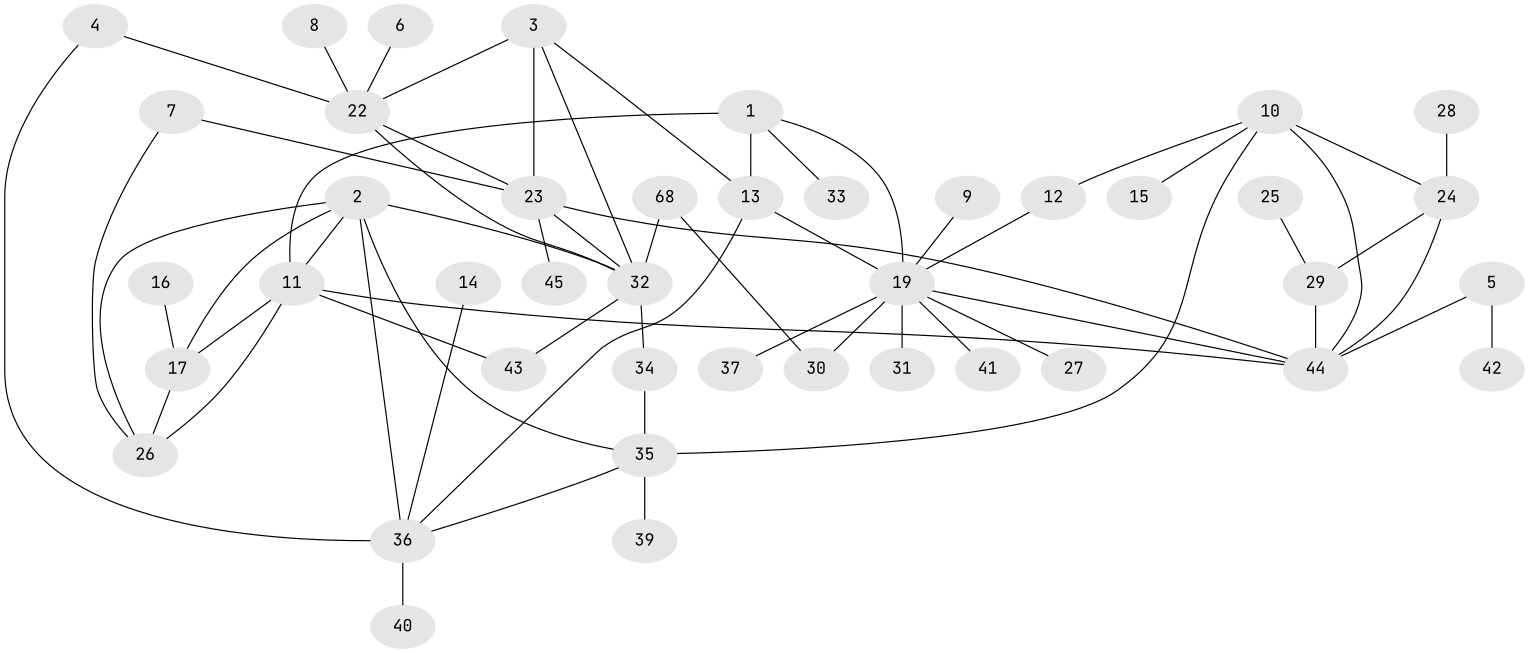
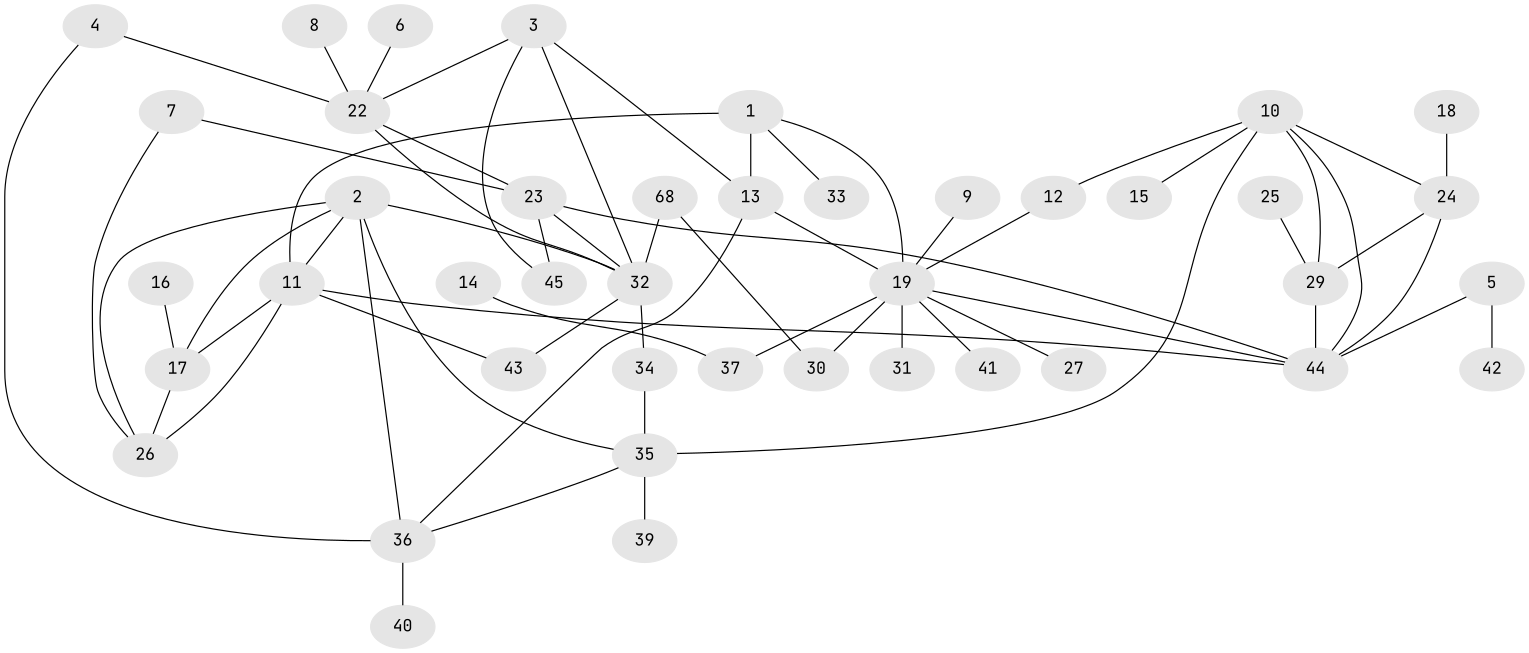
edge "3" -- "23": now "3" -- "45"
node "28": label "28" -> "18"
edge "10" -- "29": added
edge "14" -- "36": now "14" -- "37"
